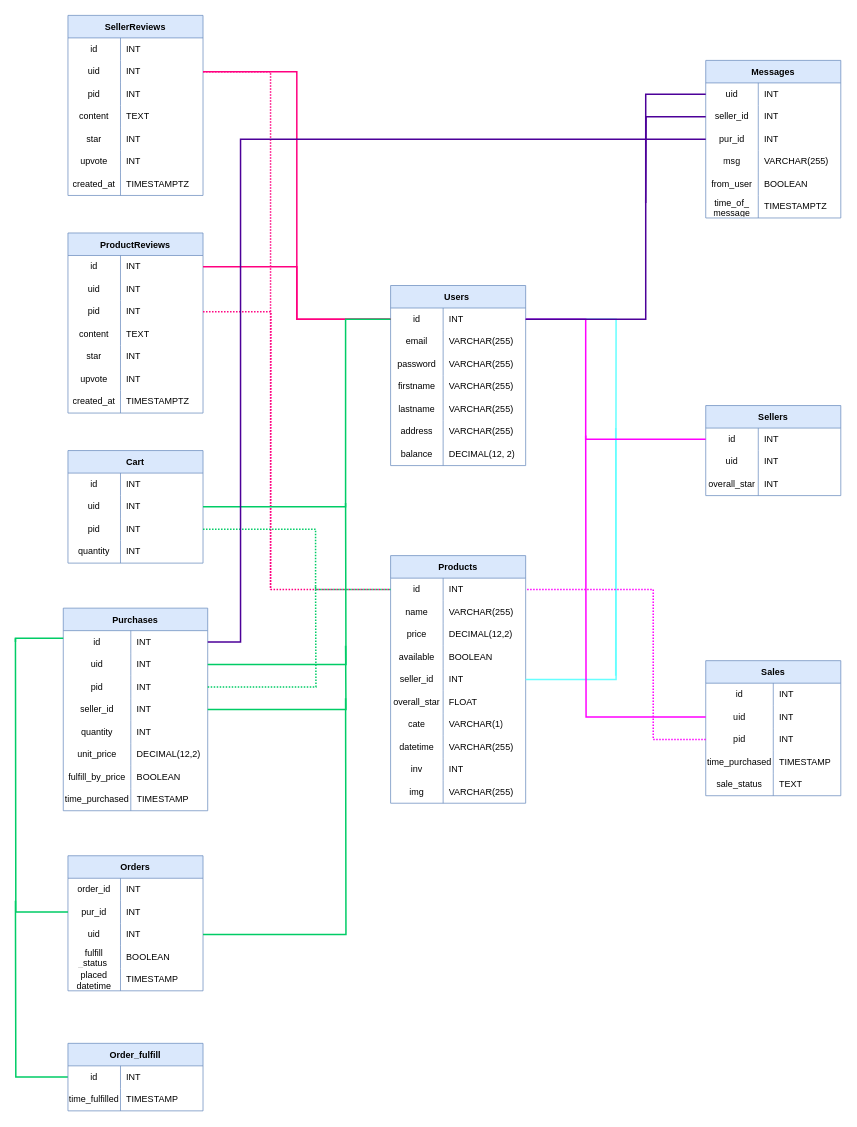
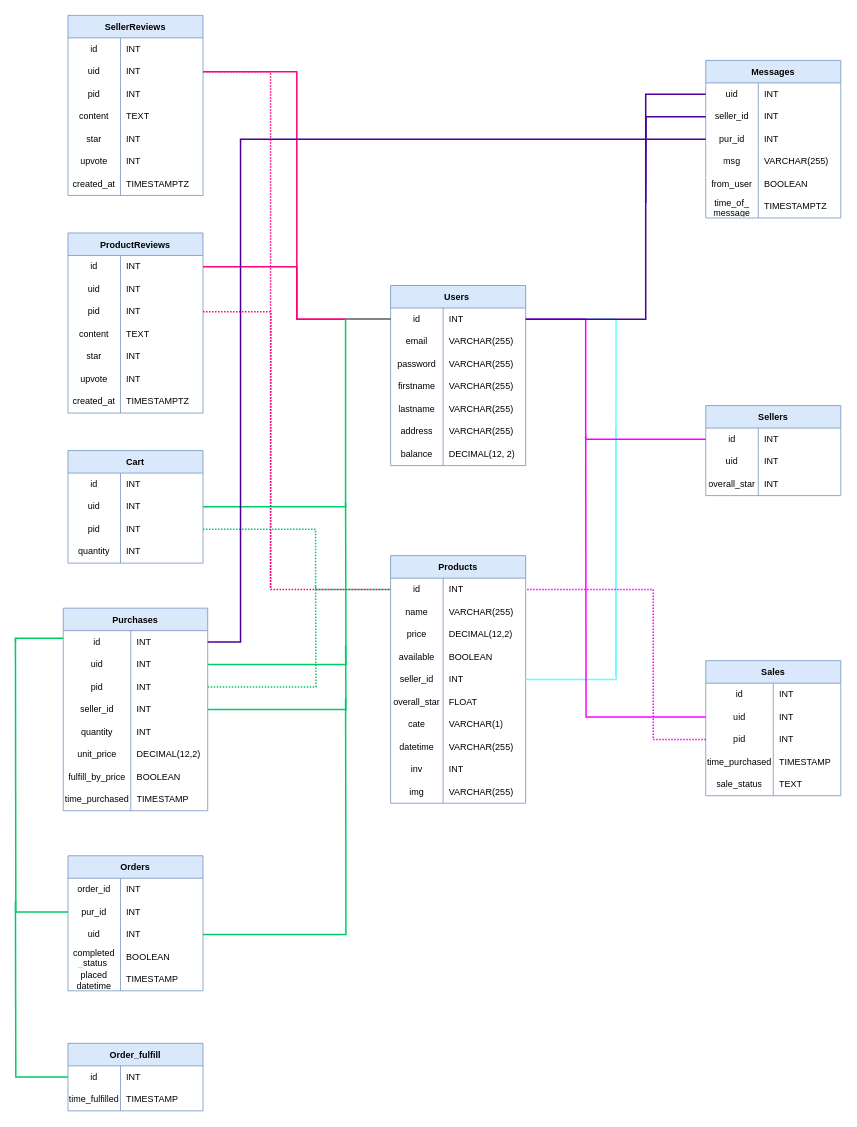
node "fulfill _status": label "fulfill _status" -> "completed _status"
